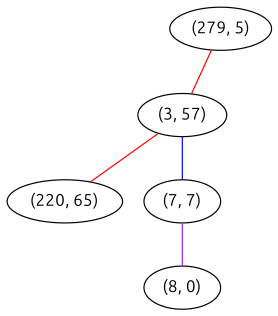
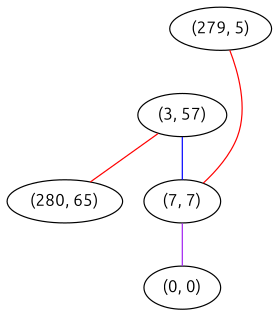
edge "(279, 5)" -- "(3, 57)": now "(279, 5)" -- "(7, 7)"
node "(220, 65)": label "(220, 65)" -> "(280, 65)"
node "(8, 0)": label "(8, 0)" -> "(0, 0)"
